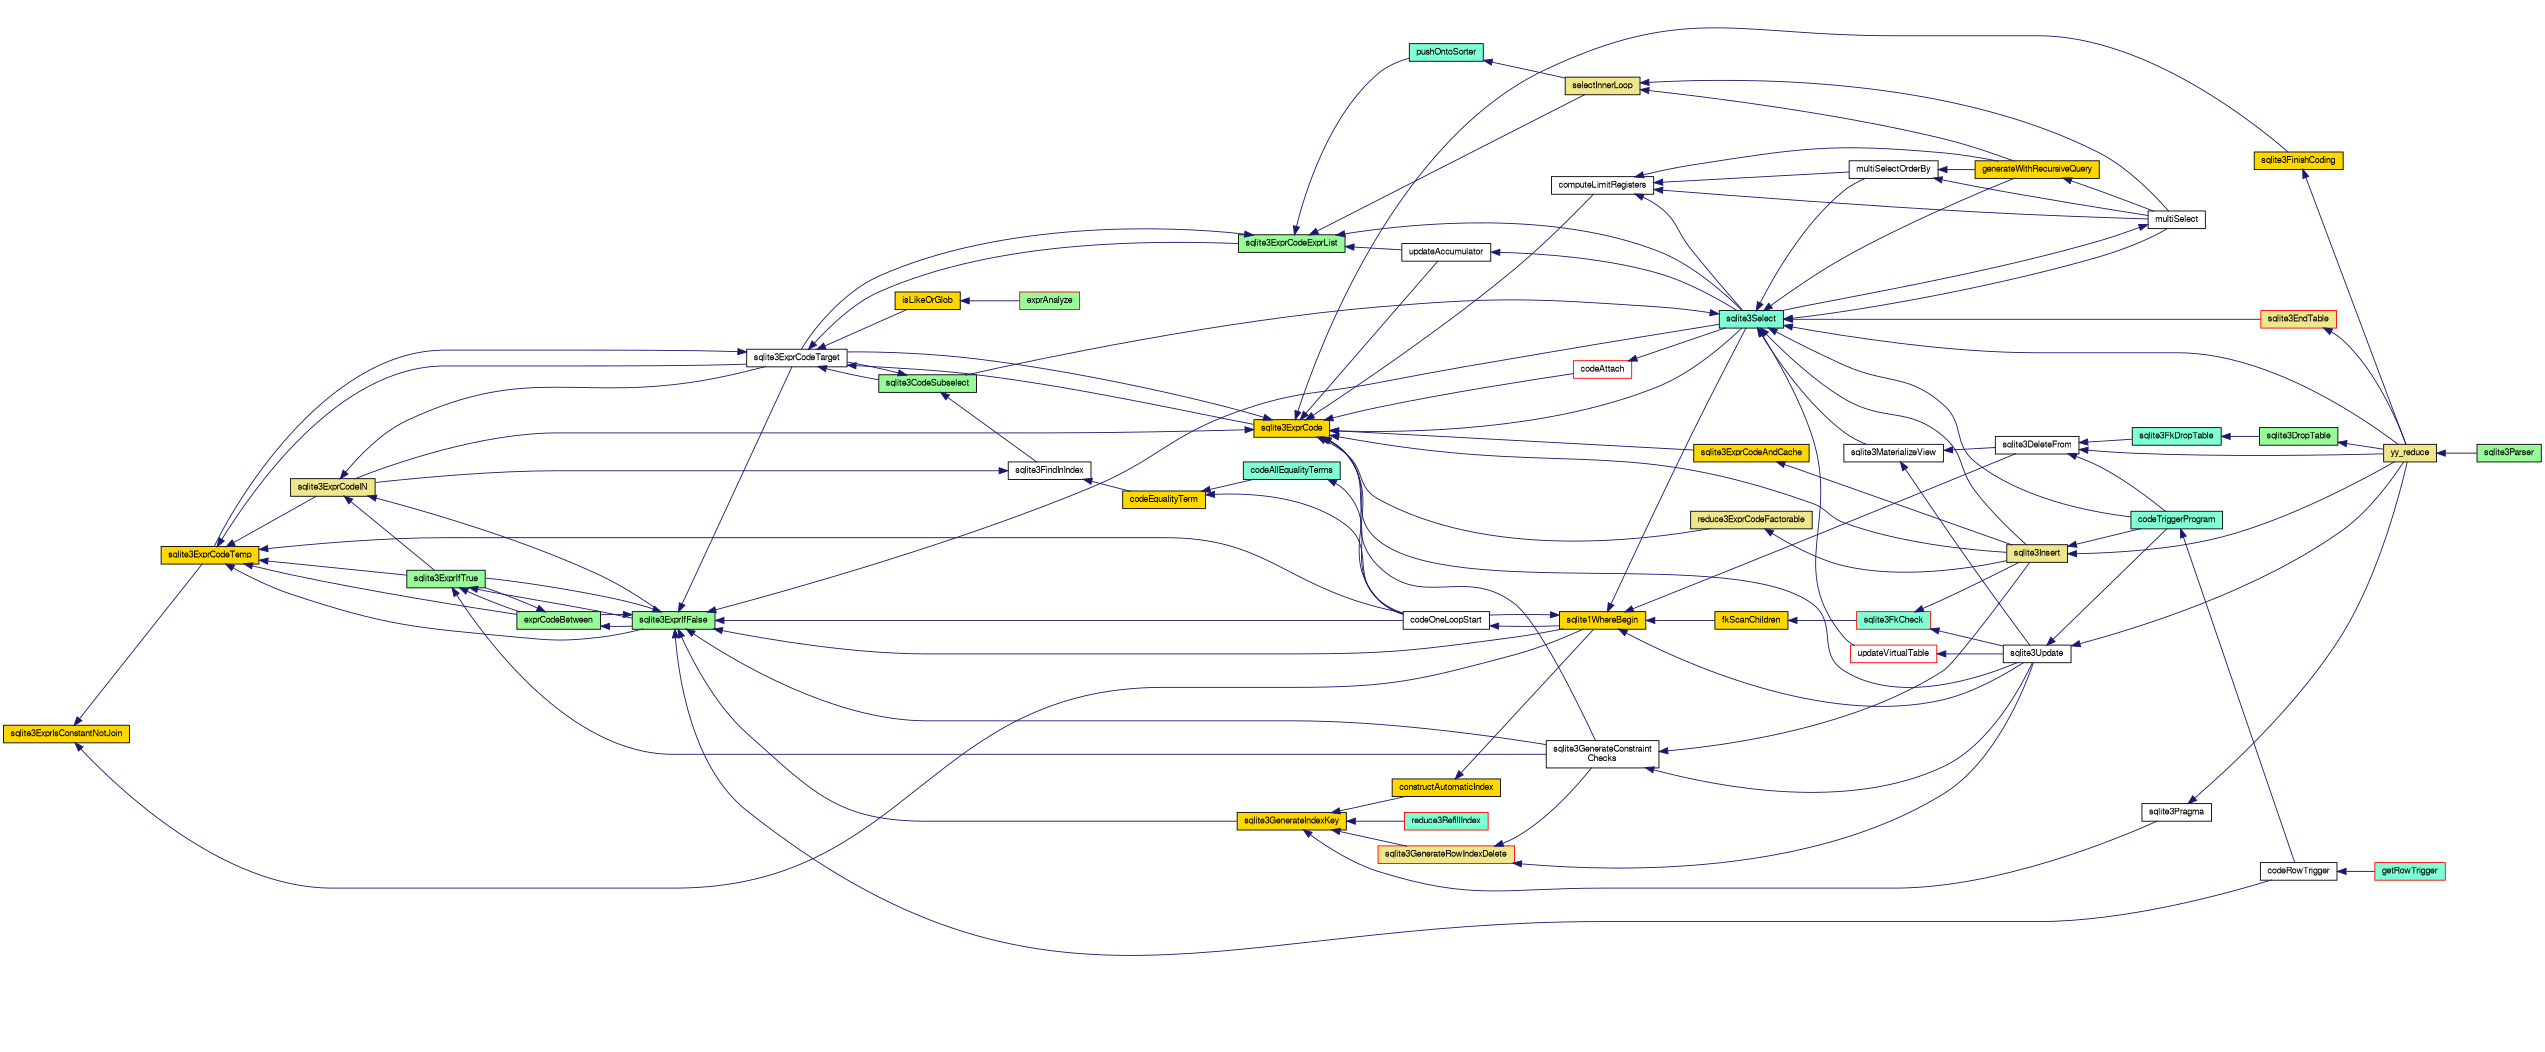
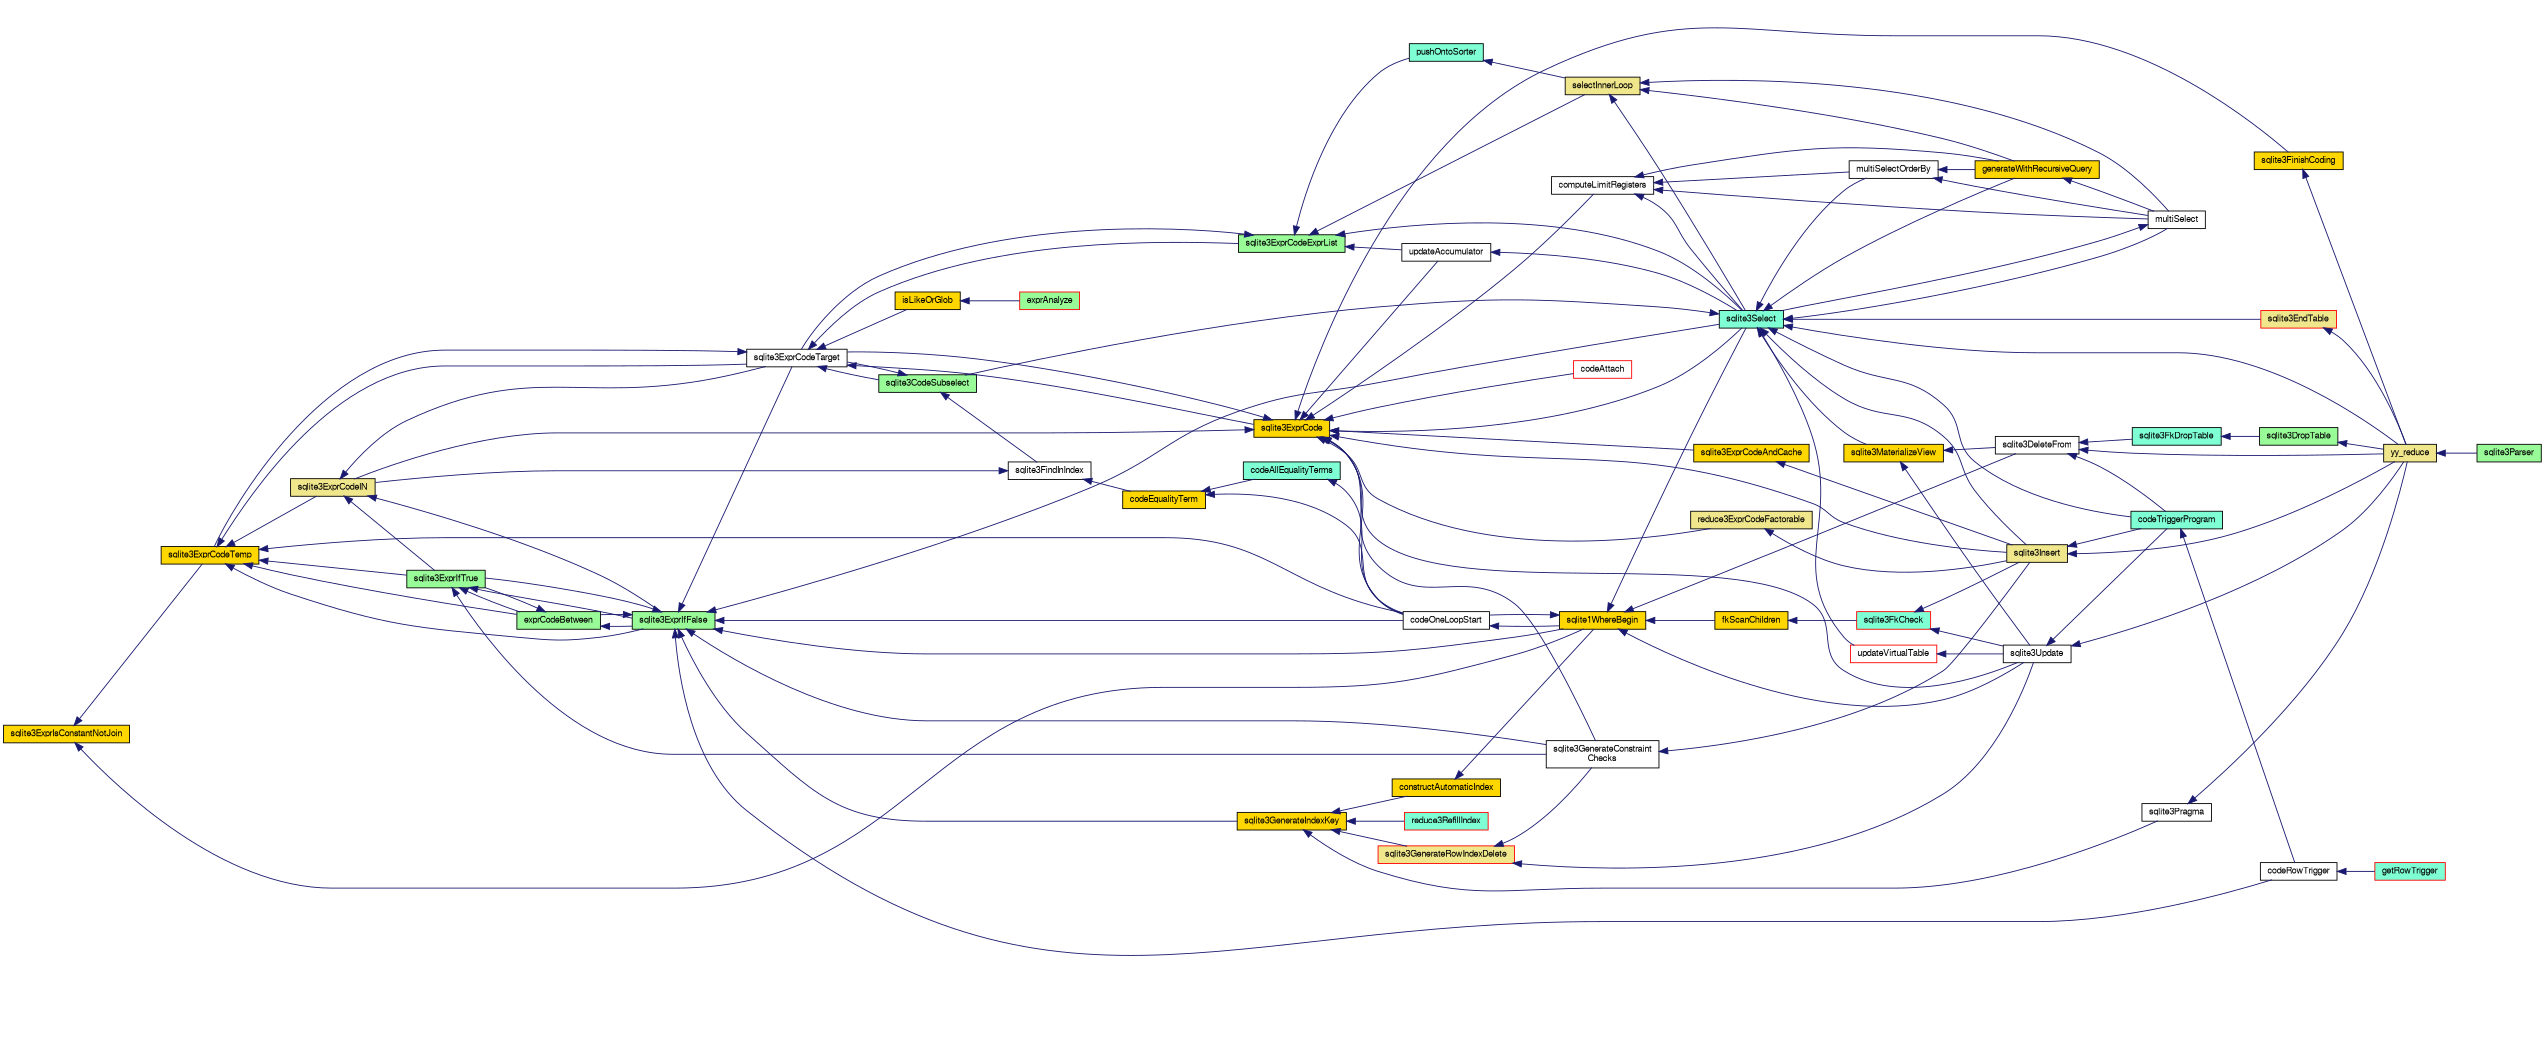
edge "sqlite3Select" -> "codeAttach": now "sqlite3Select" -> "selectInnerLoop"
node "sqlite3MaterializeView": fillcolor white -> gold
edge "sqlite3Update" -> "sqlite3GenerateConstraint Checks": removed
